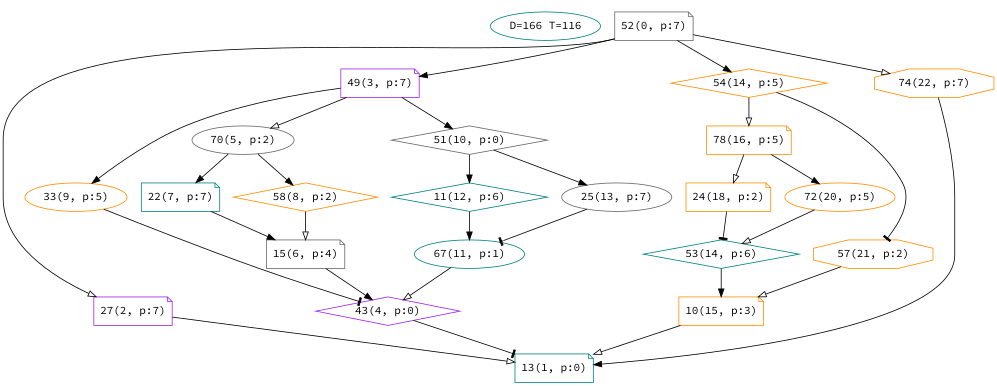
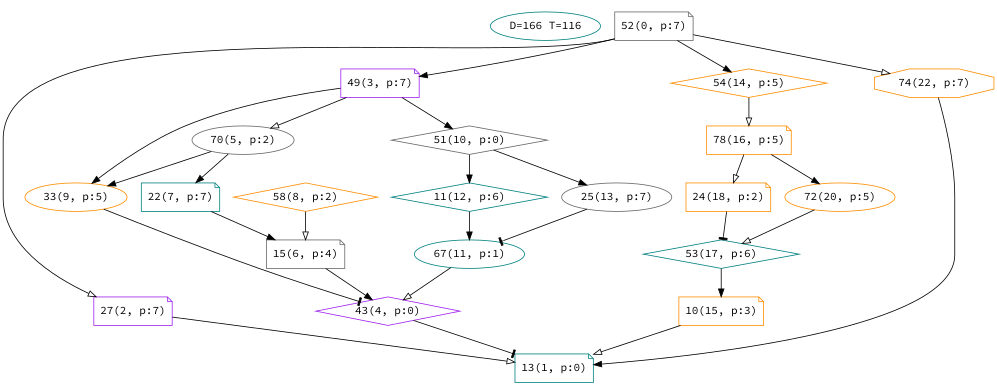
edge "70(5, p:2)" -> "58(8, p:2)": now "70(5, p:2)" -> "33(9, p:5)"
node "53(14, p:6)": label "53(14, p:6)" -> "53(17, p:6)"
node "57(21, p:2)": removed
